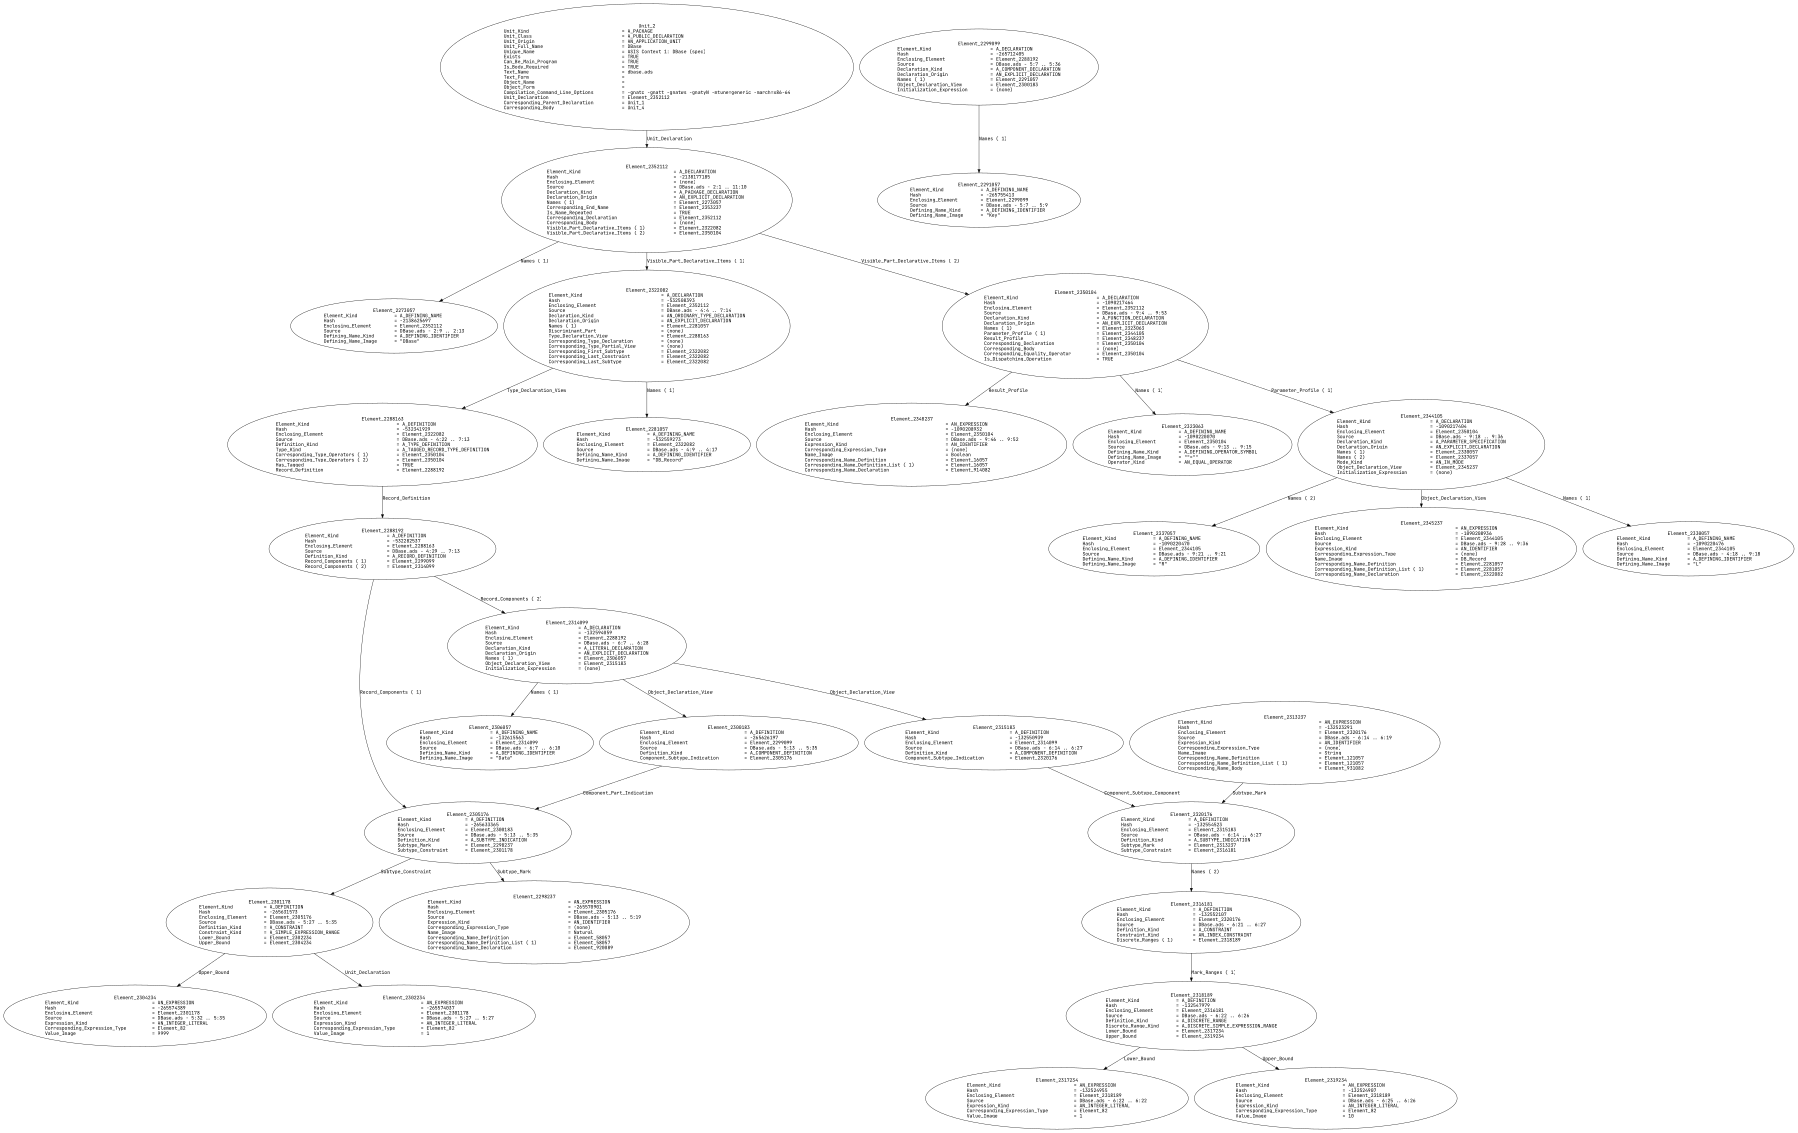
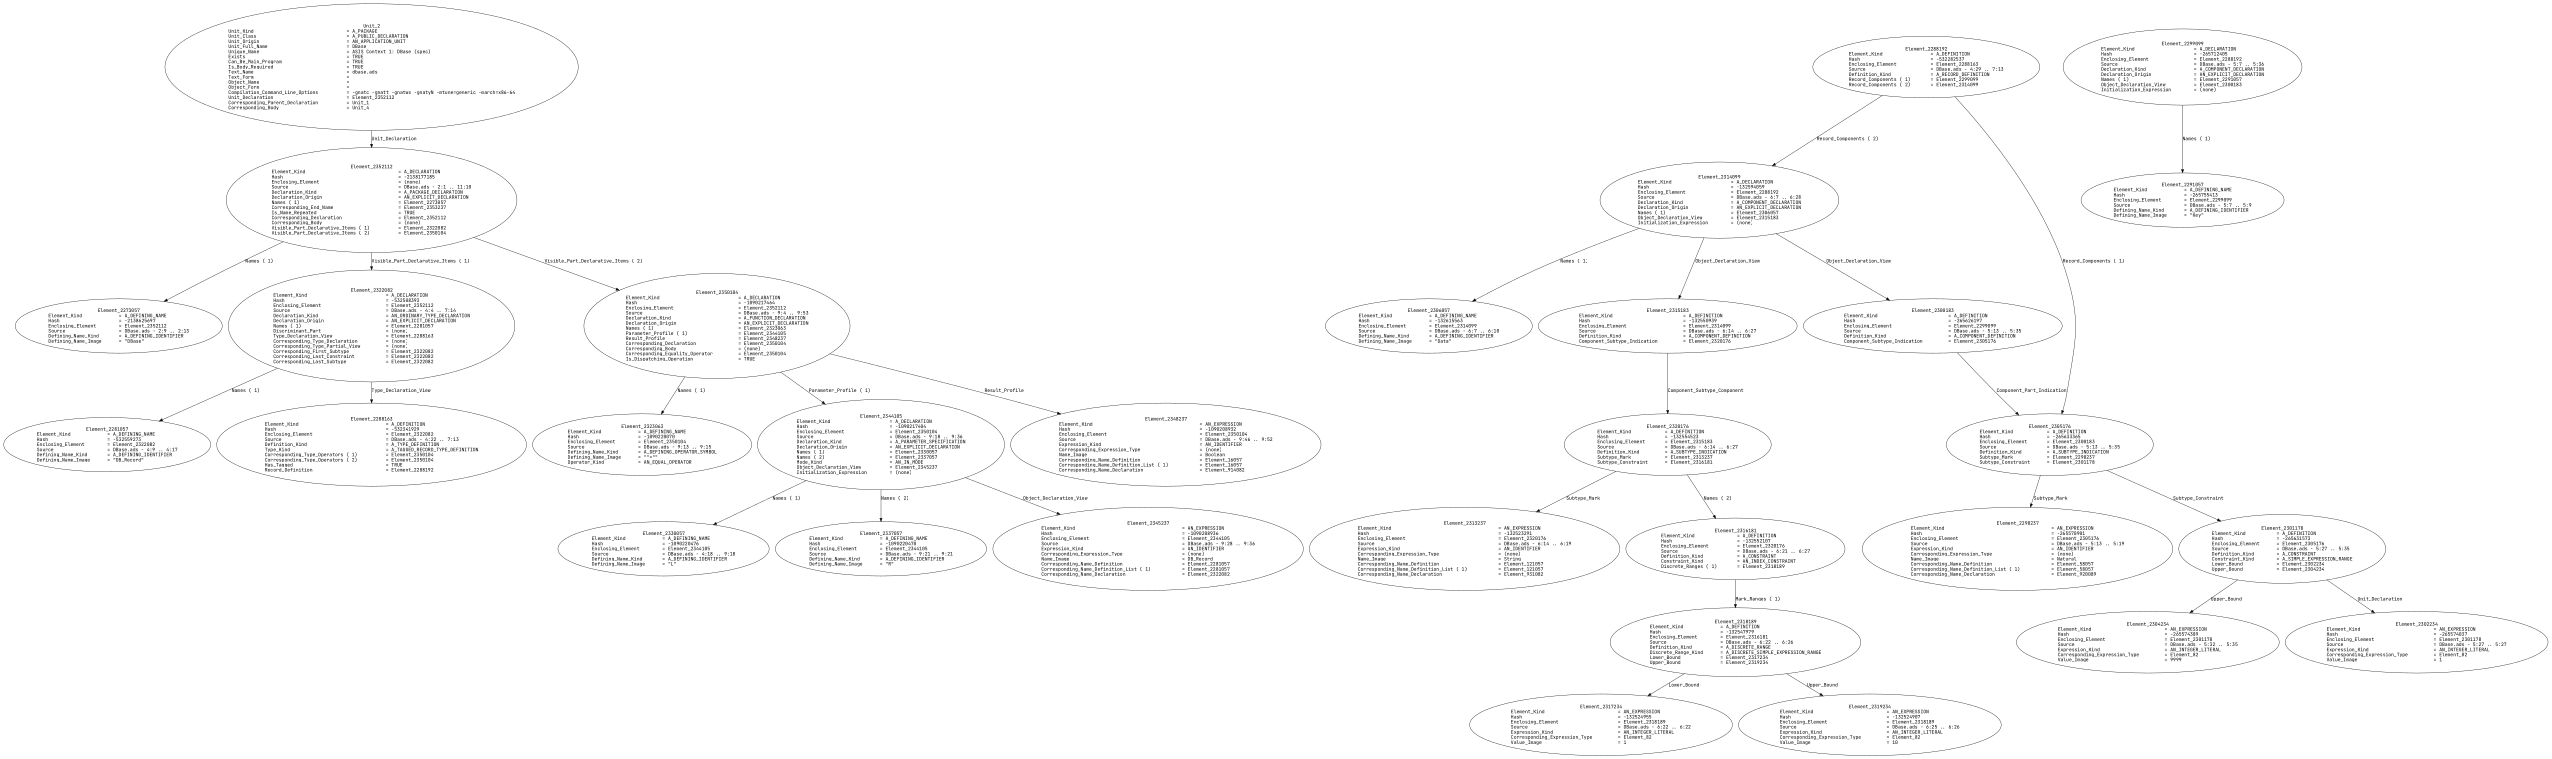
edge "Element_2288163" -> "Element_2288192": removed, label "Record_Definition"
node "Element_2314099": text "A_LITERAL_DECLARATION" -> "A_COMPONENT_DECLARATION"
node "Element_2313237": text "Corresponding_Name_Body" -> "Corresponding_Name_Declaration"
edge "Element_2313237" -> "Element_2320176": reversed
